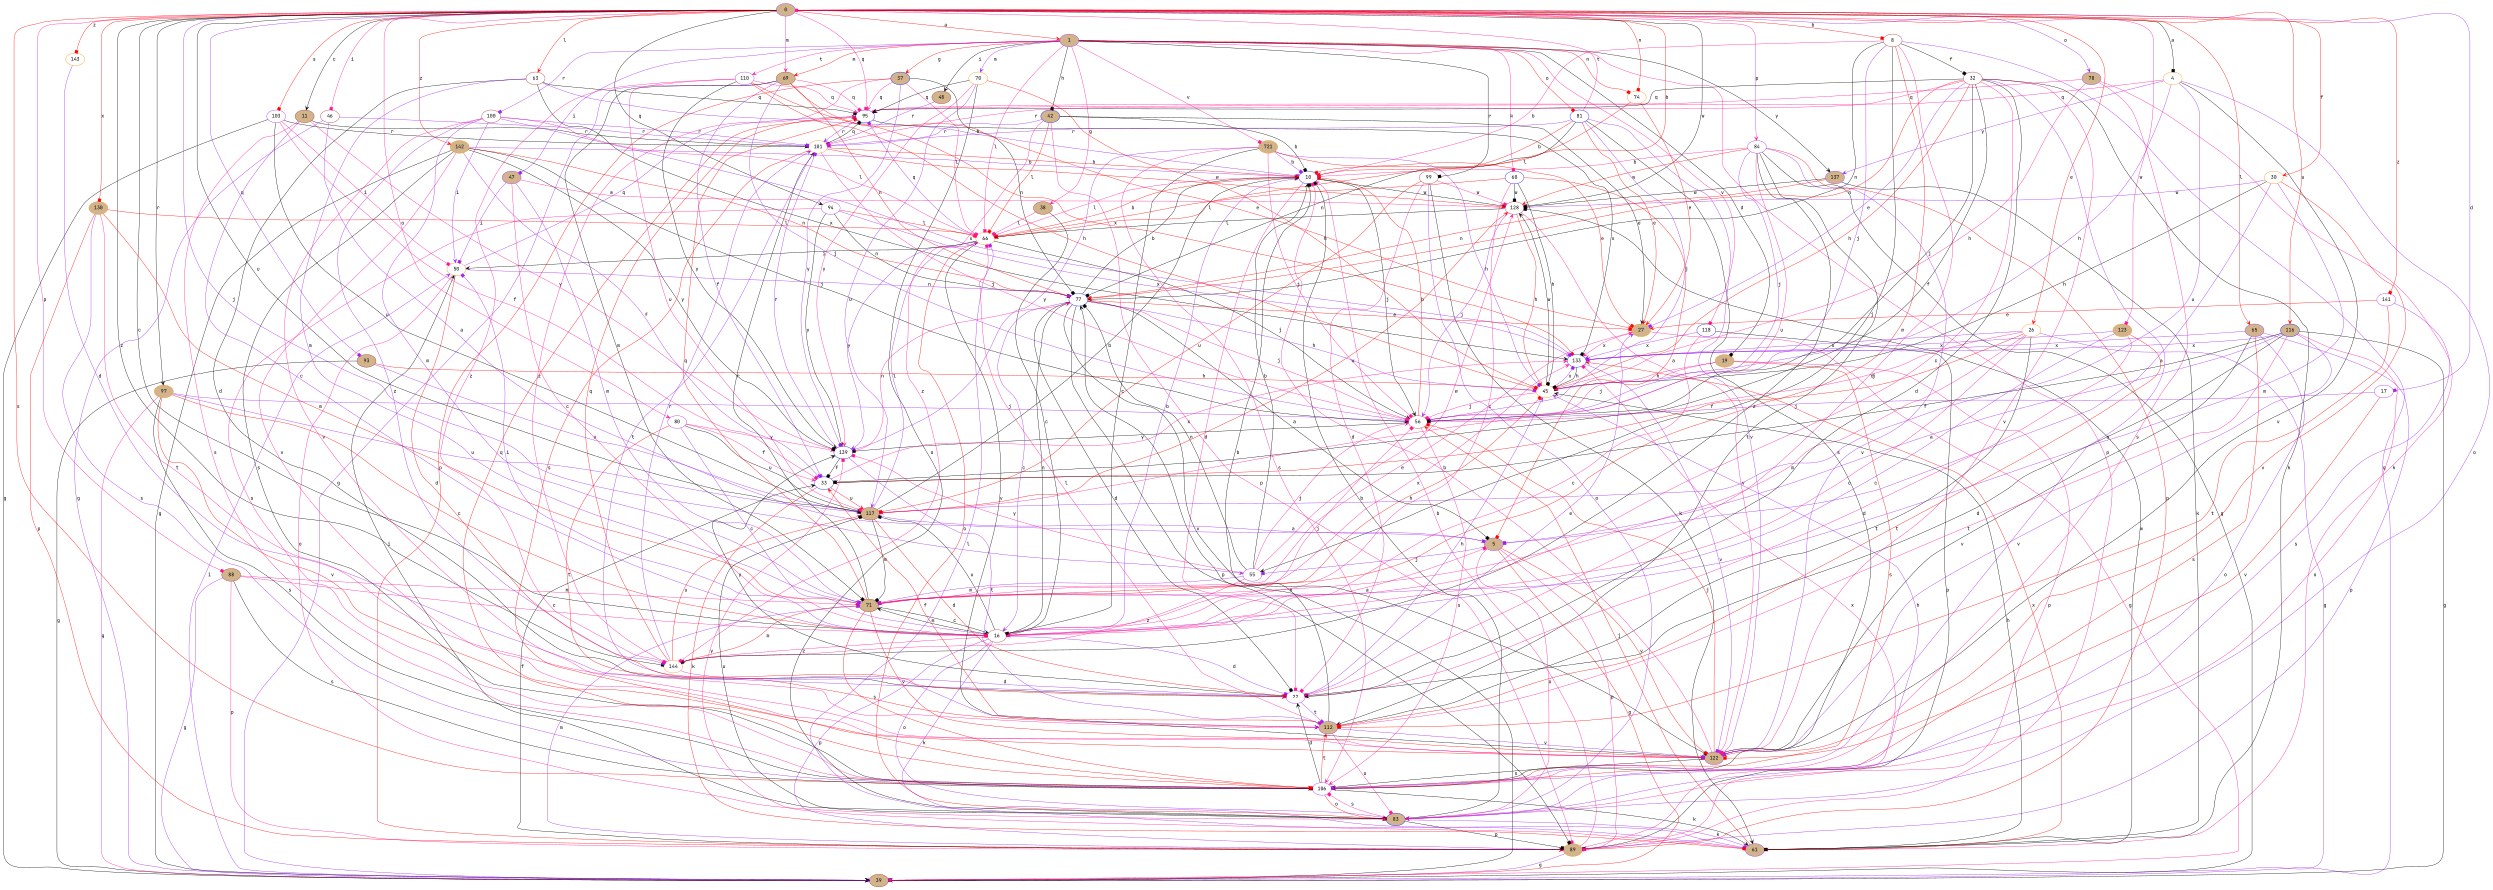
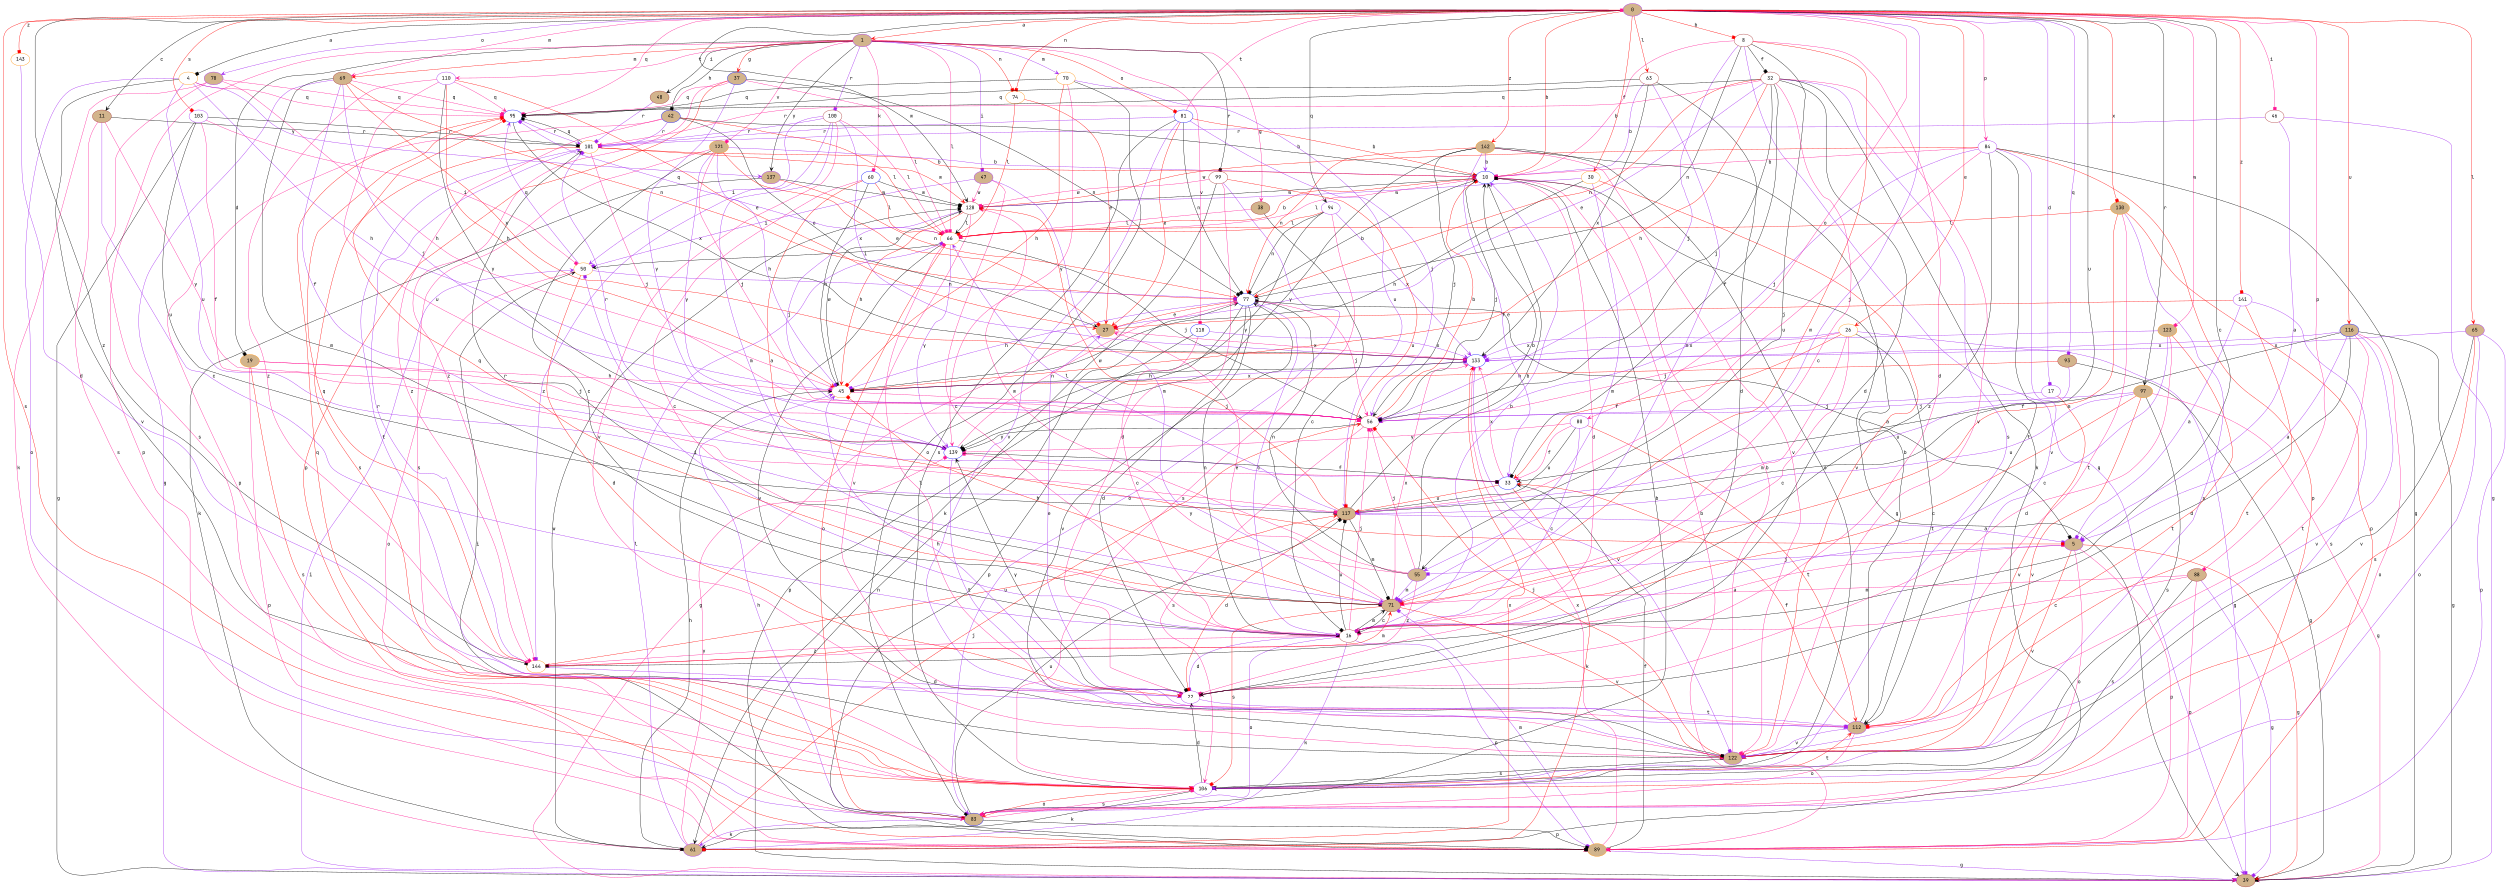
node "721": label "721" -> "121"
edge "30" -> "5": now "141" -> "5"
node "55": fillcolor white -> tan
